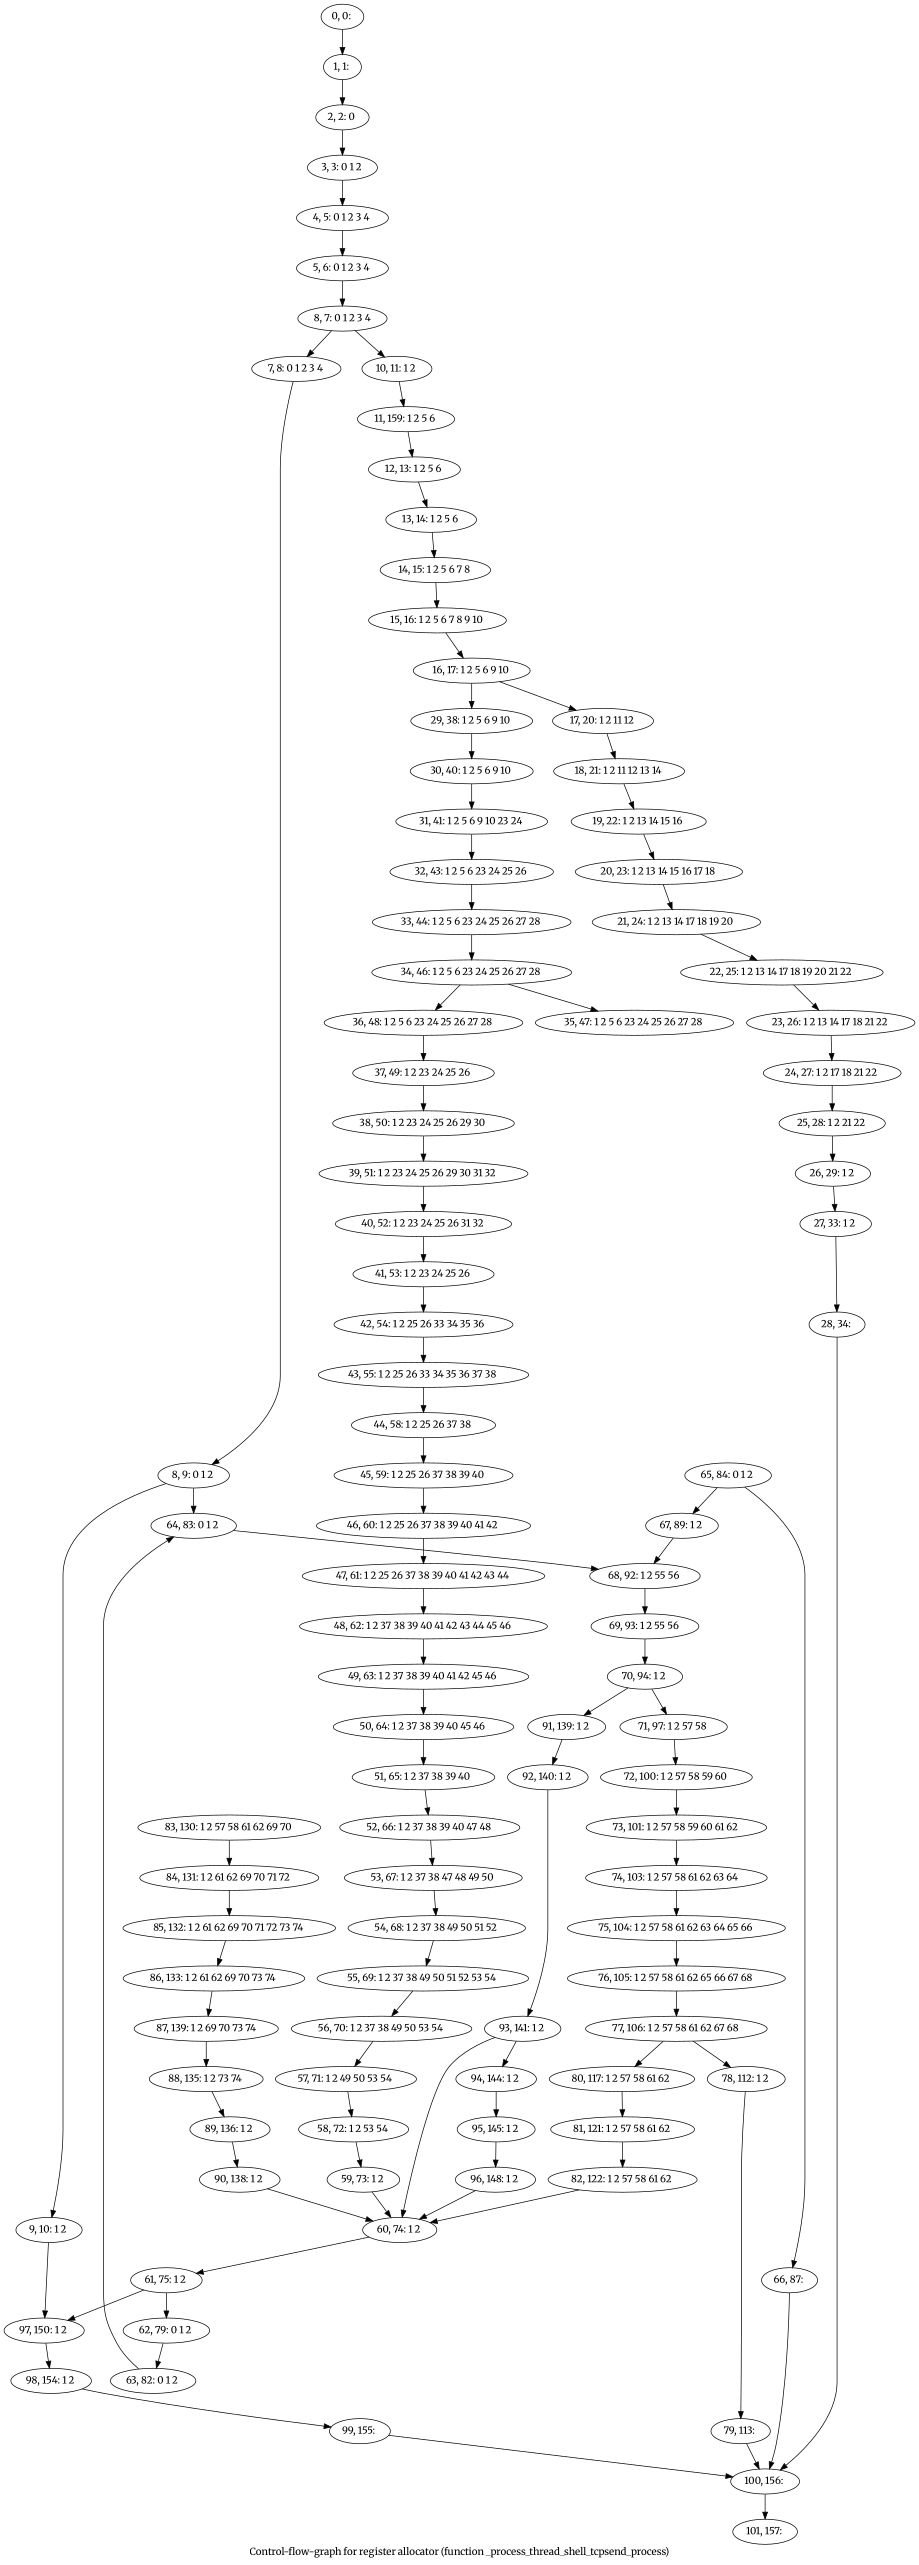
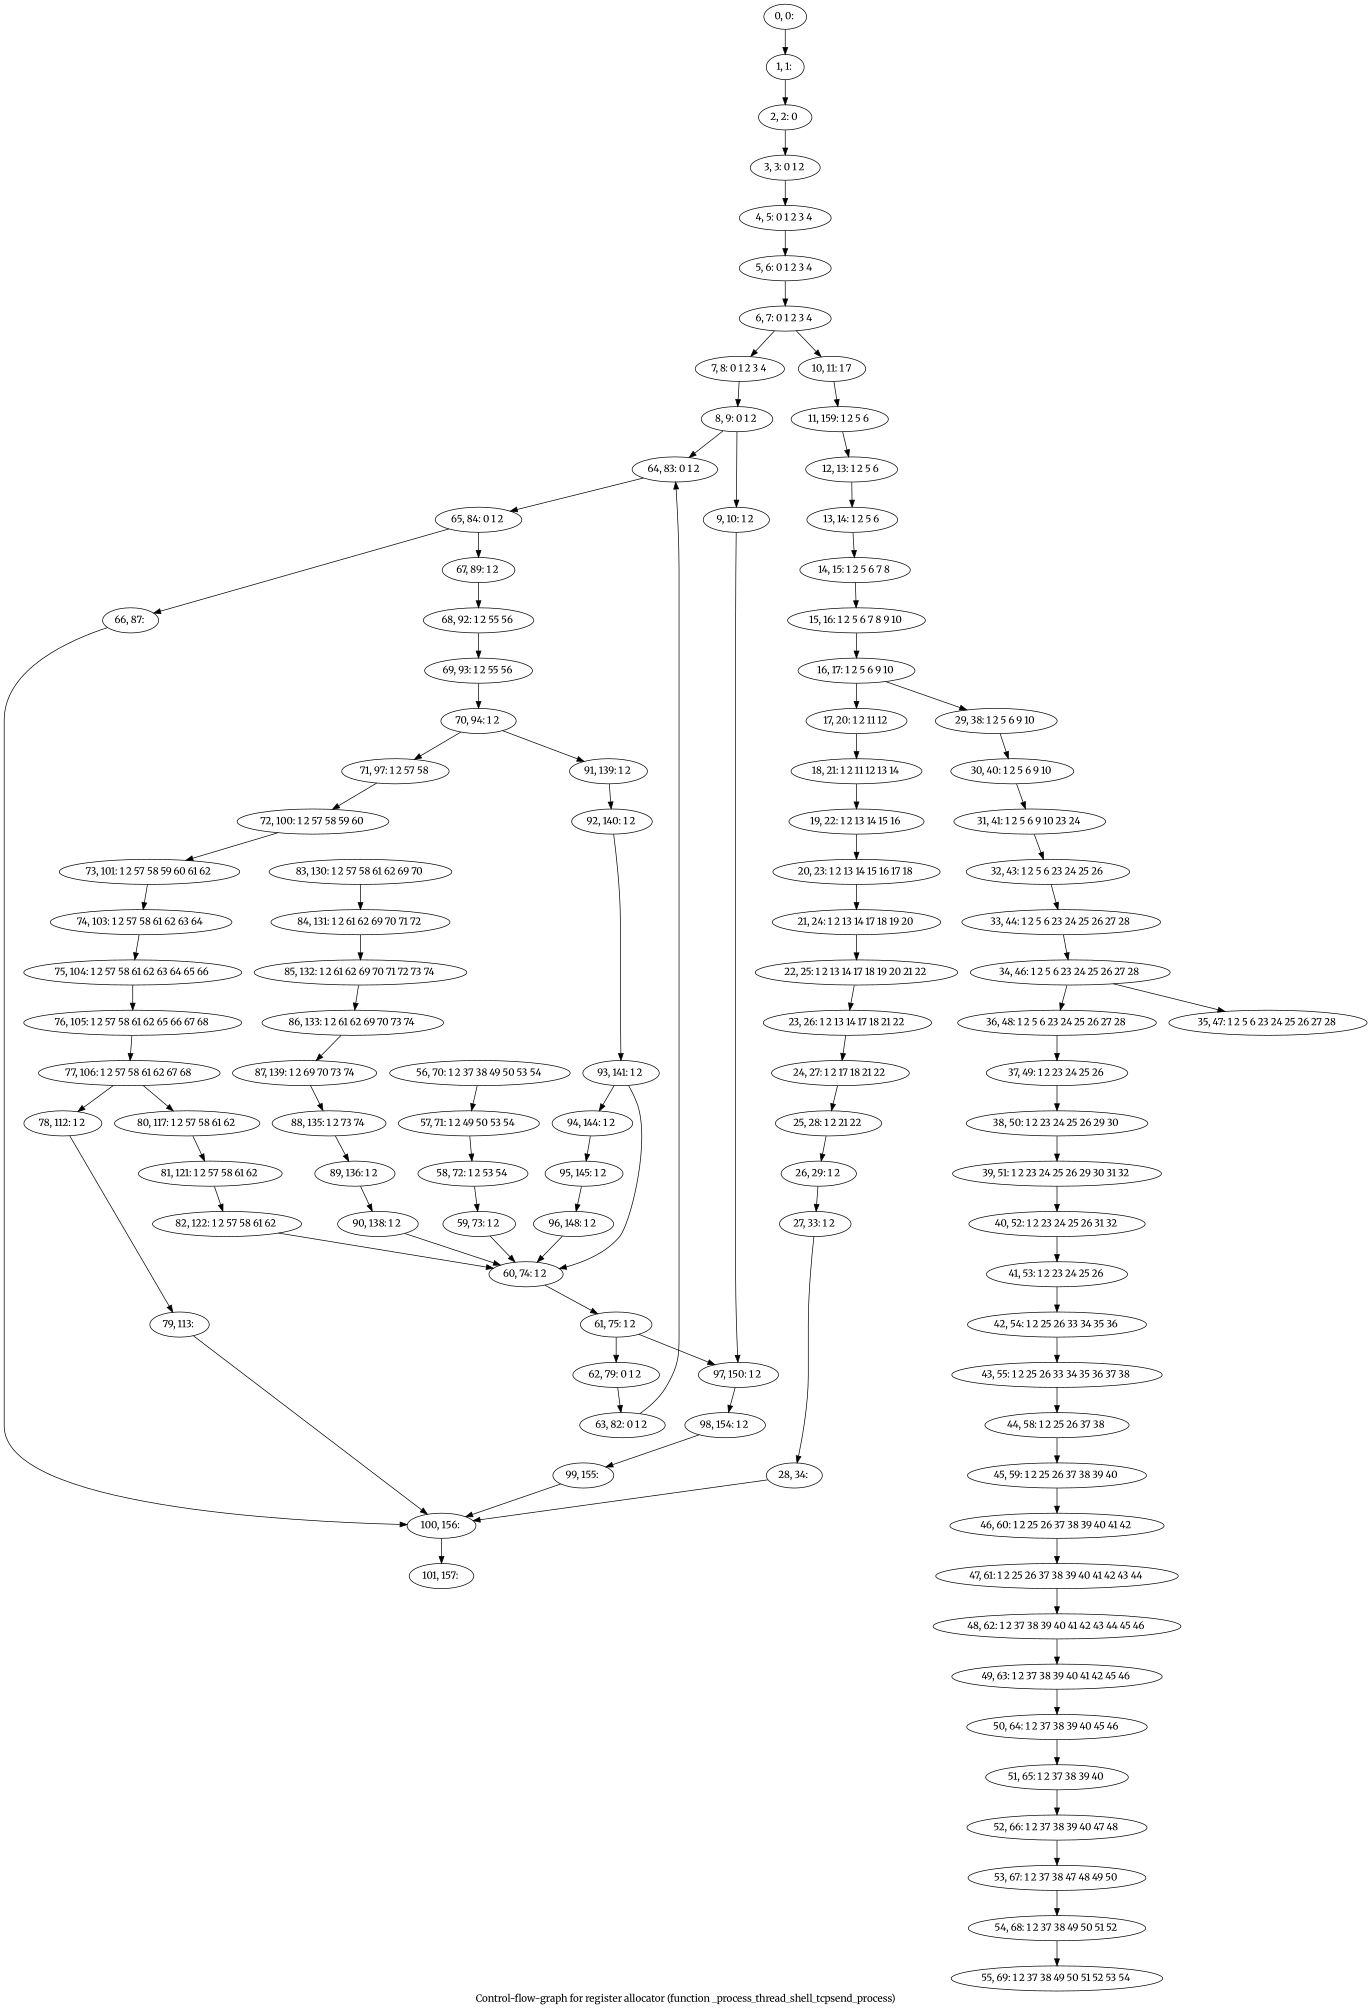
node "8, 7: 0 1 2 3 4": label "8, 7: 0 1 2 3 4" -> "6, 7: 0 1 2 3 4"
node "10, 11: 1 2": label "10, 11: 1 2" -> "10, 11: 1 7"
edge "64, 83: 0 1 2" -> "68, 92: 1 2 55 56": now "64, 83: 0 1 2" -> "65, 84: 0 1 2"
edge "55, 69: 1 2 37 38 49 50 51 52 53 54" -> "56, 70: 1 2 37 38 49 50 53 54": removed
